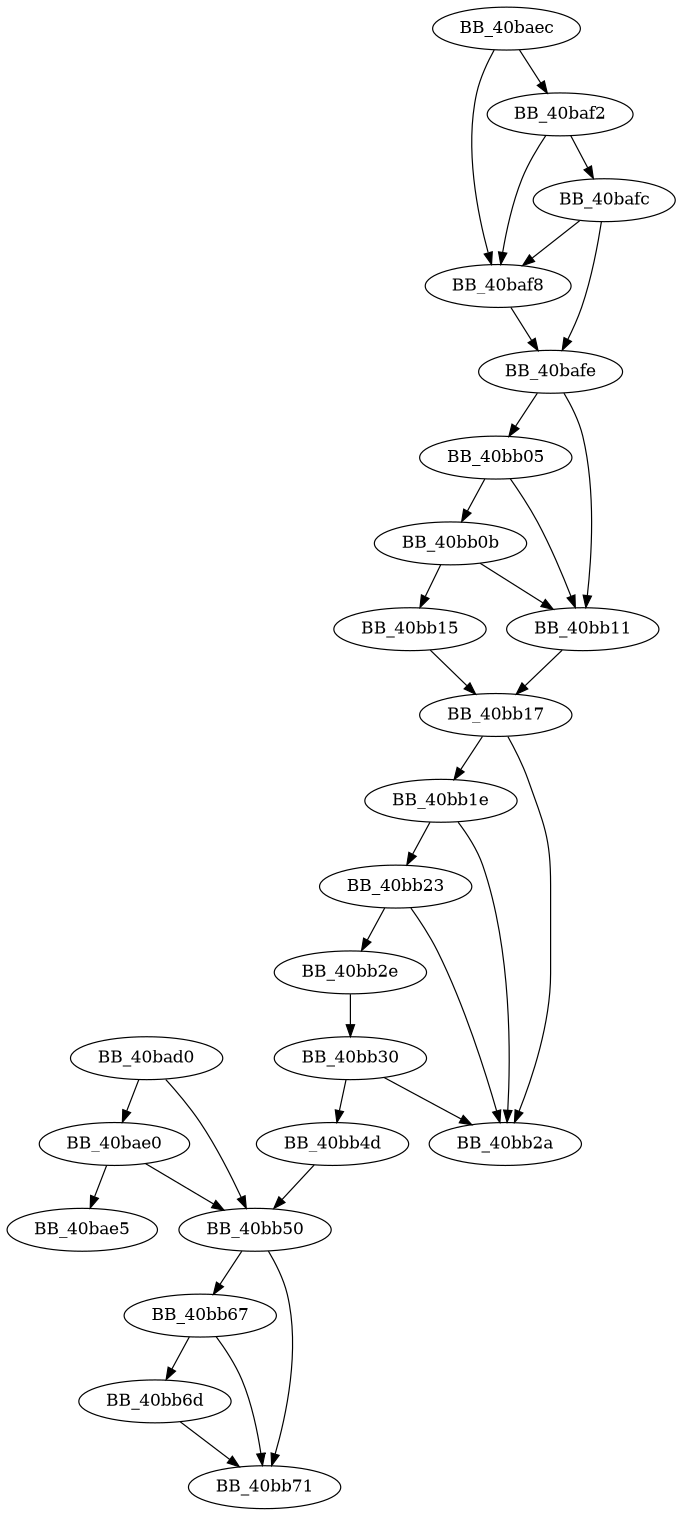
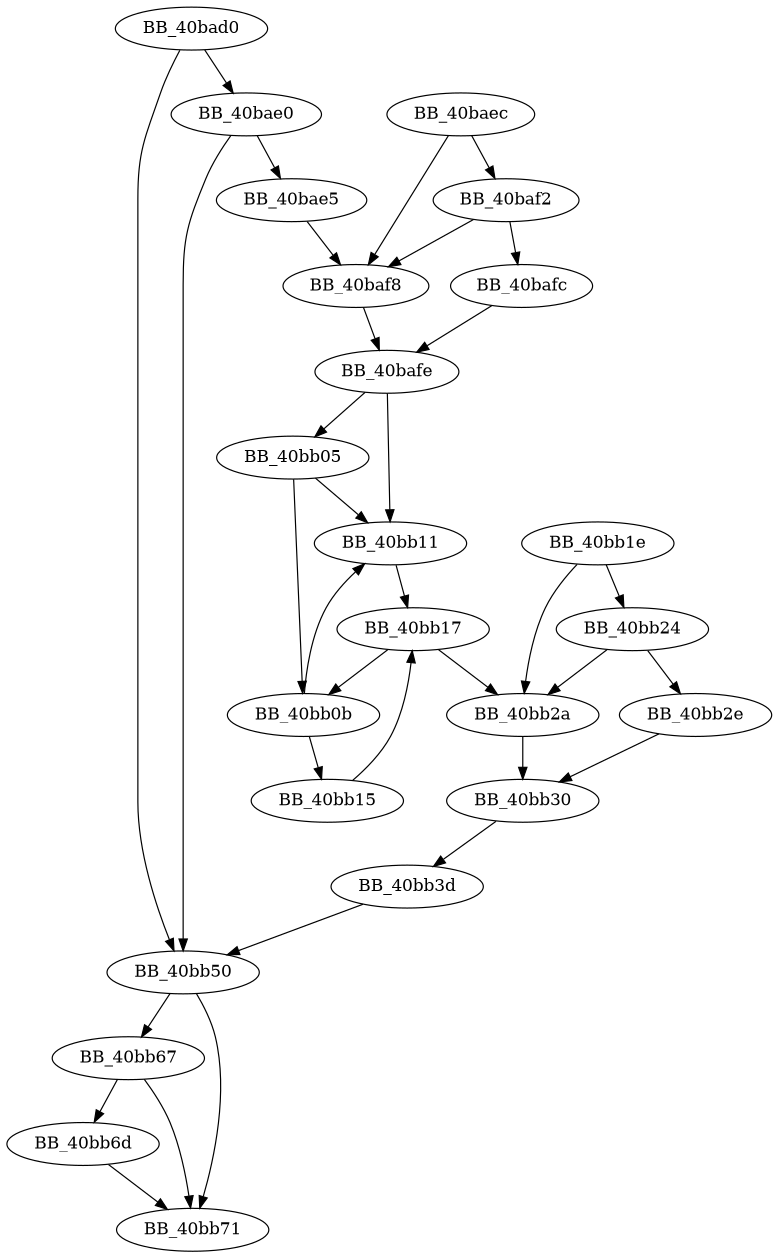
edge "BB_40bafc" -> "BB_40baf8": now "BB_40bae5" -> "BB_40baf8"
edge "BB_40bb17" -> "BB_40bb1e": now "BB_40bb17" -> "BB_40bb0b"
node "BB_40bb23": label "BB_40bb23" -> "BB_40bb24"
edge "BB_40bb30" -> "BB_40bb2a": reversed
node "BB_40bb4d": label "BB_40bb4d" -> "BB_40bb3d"
